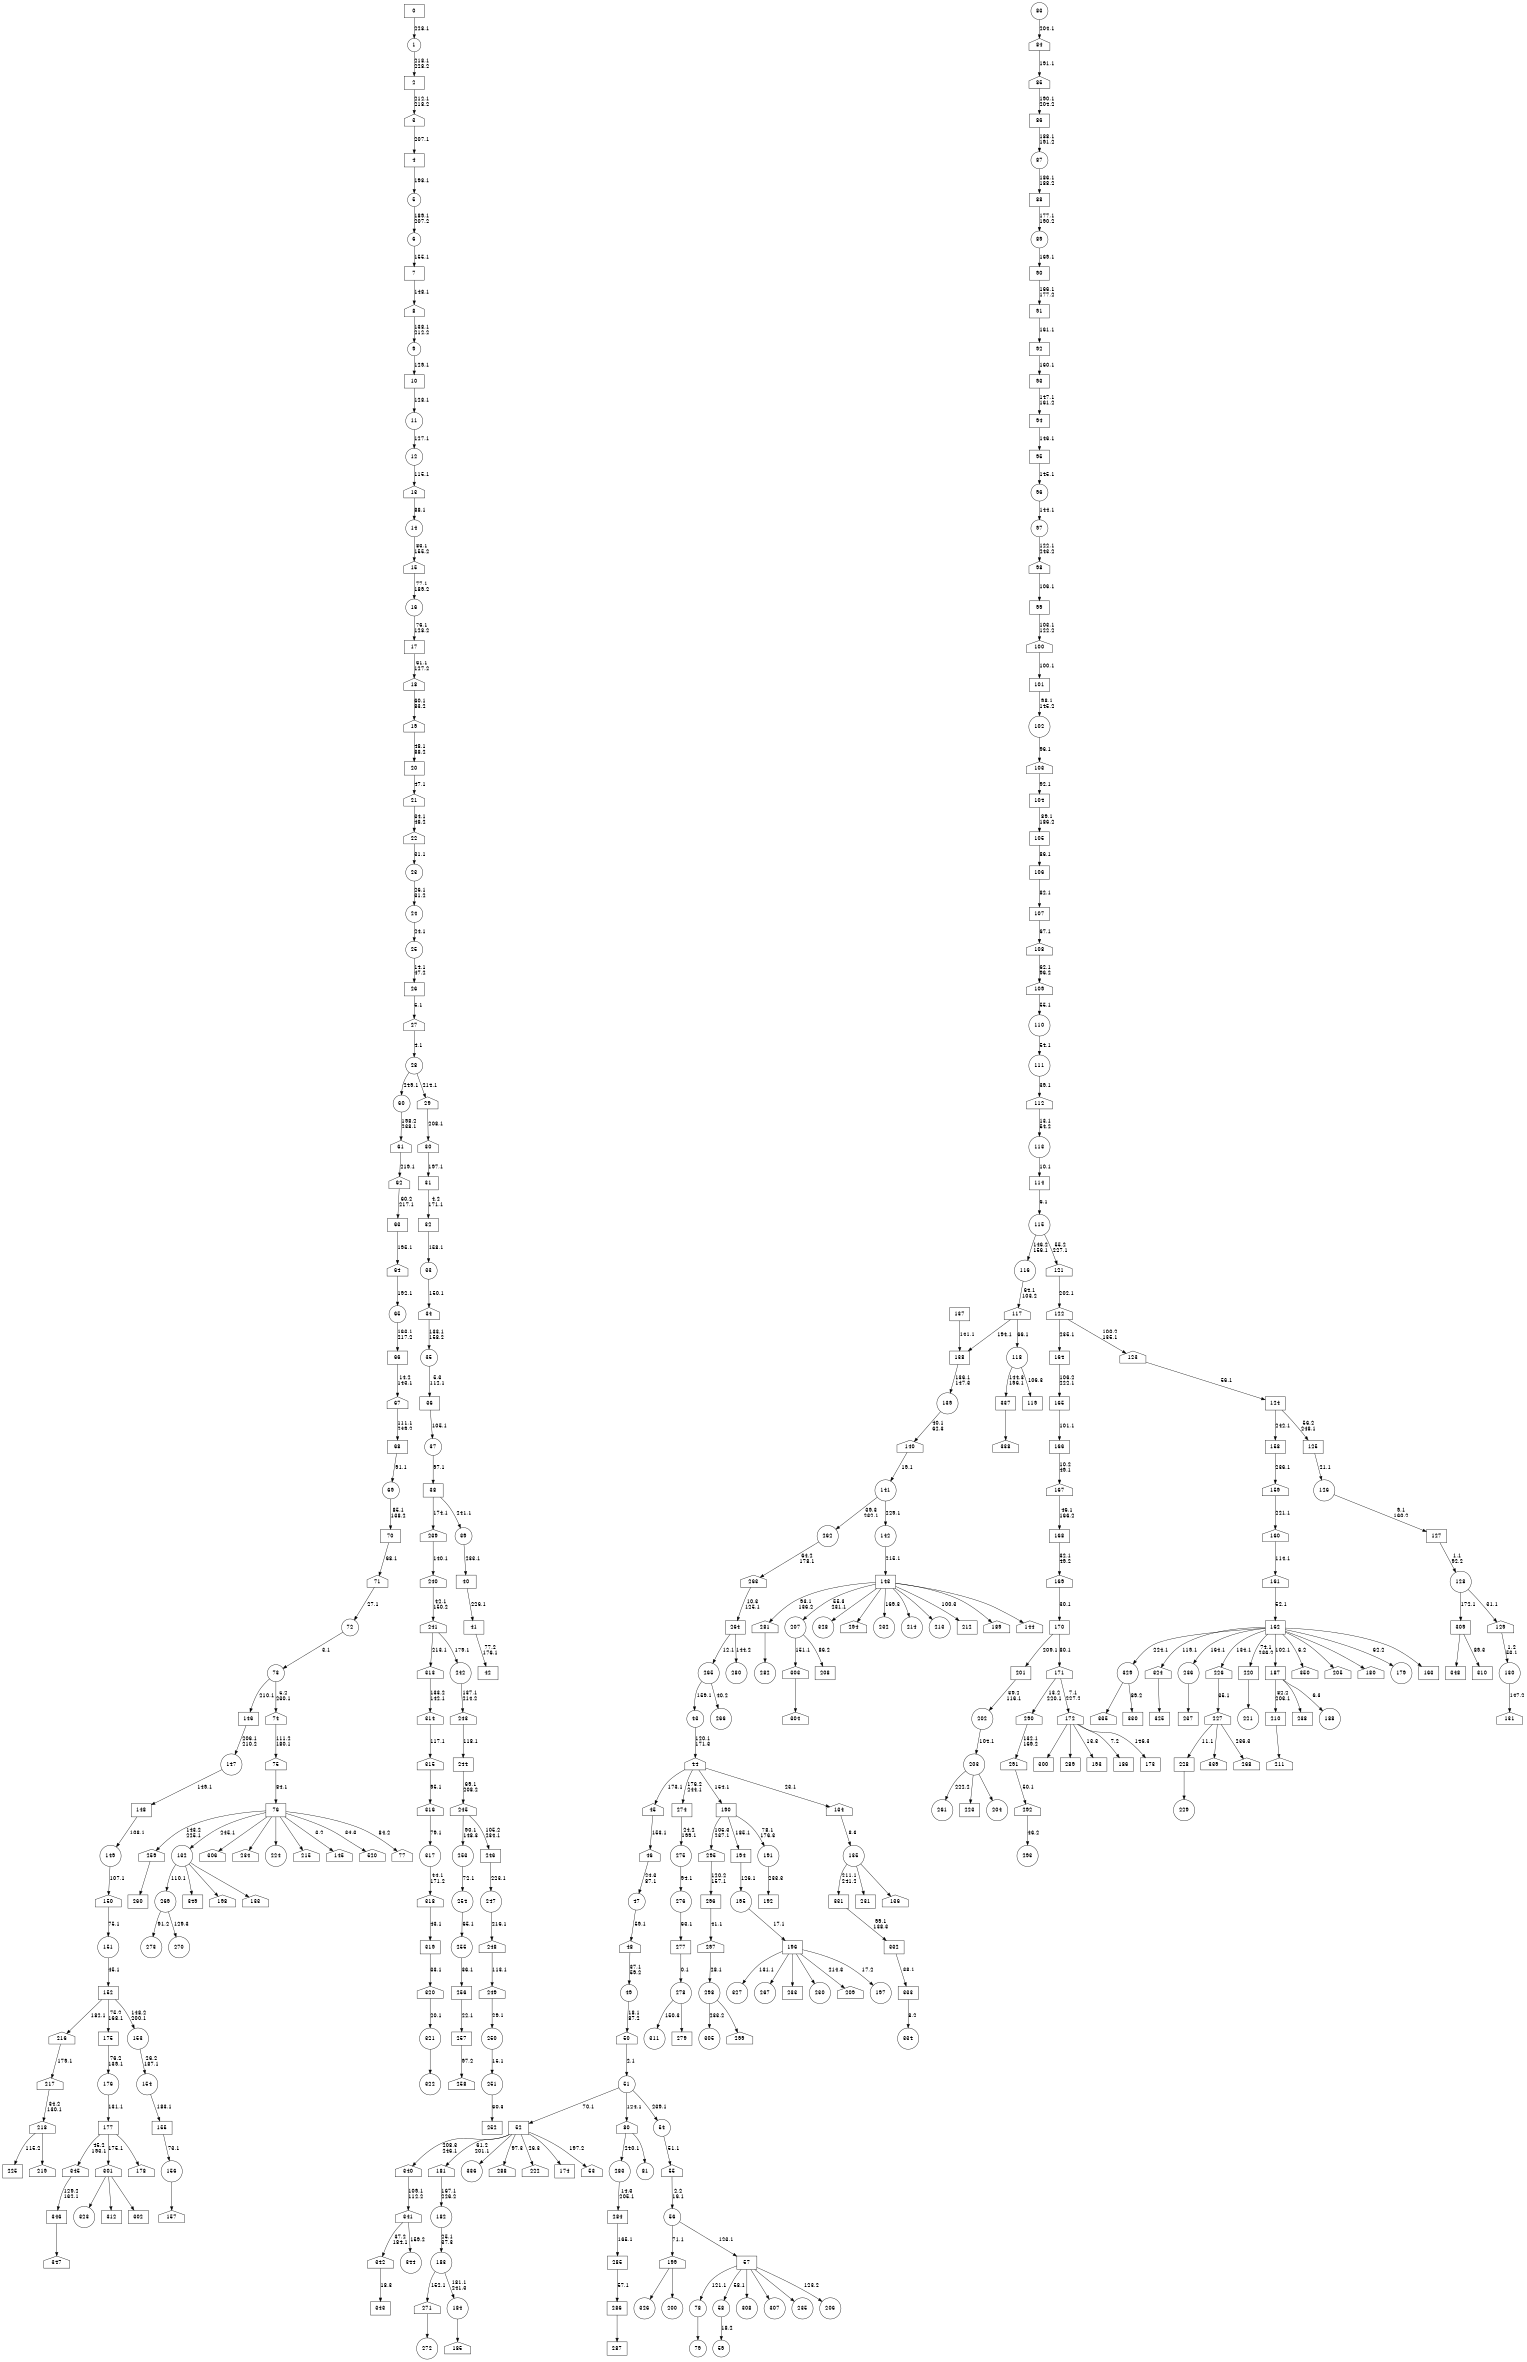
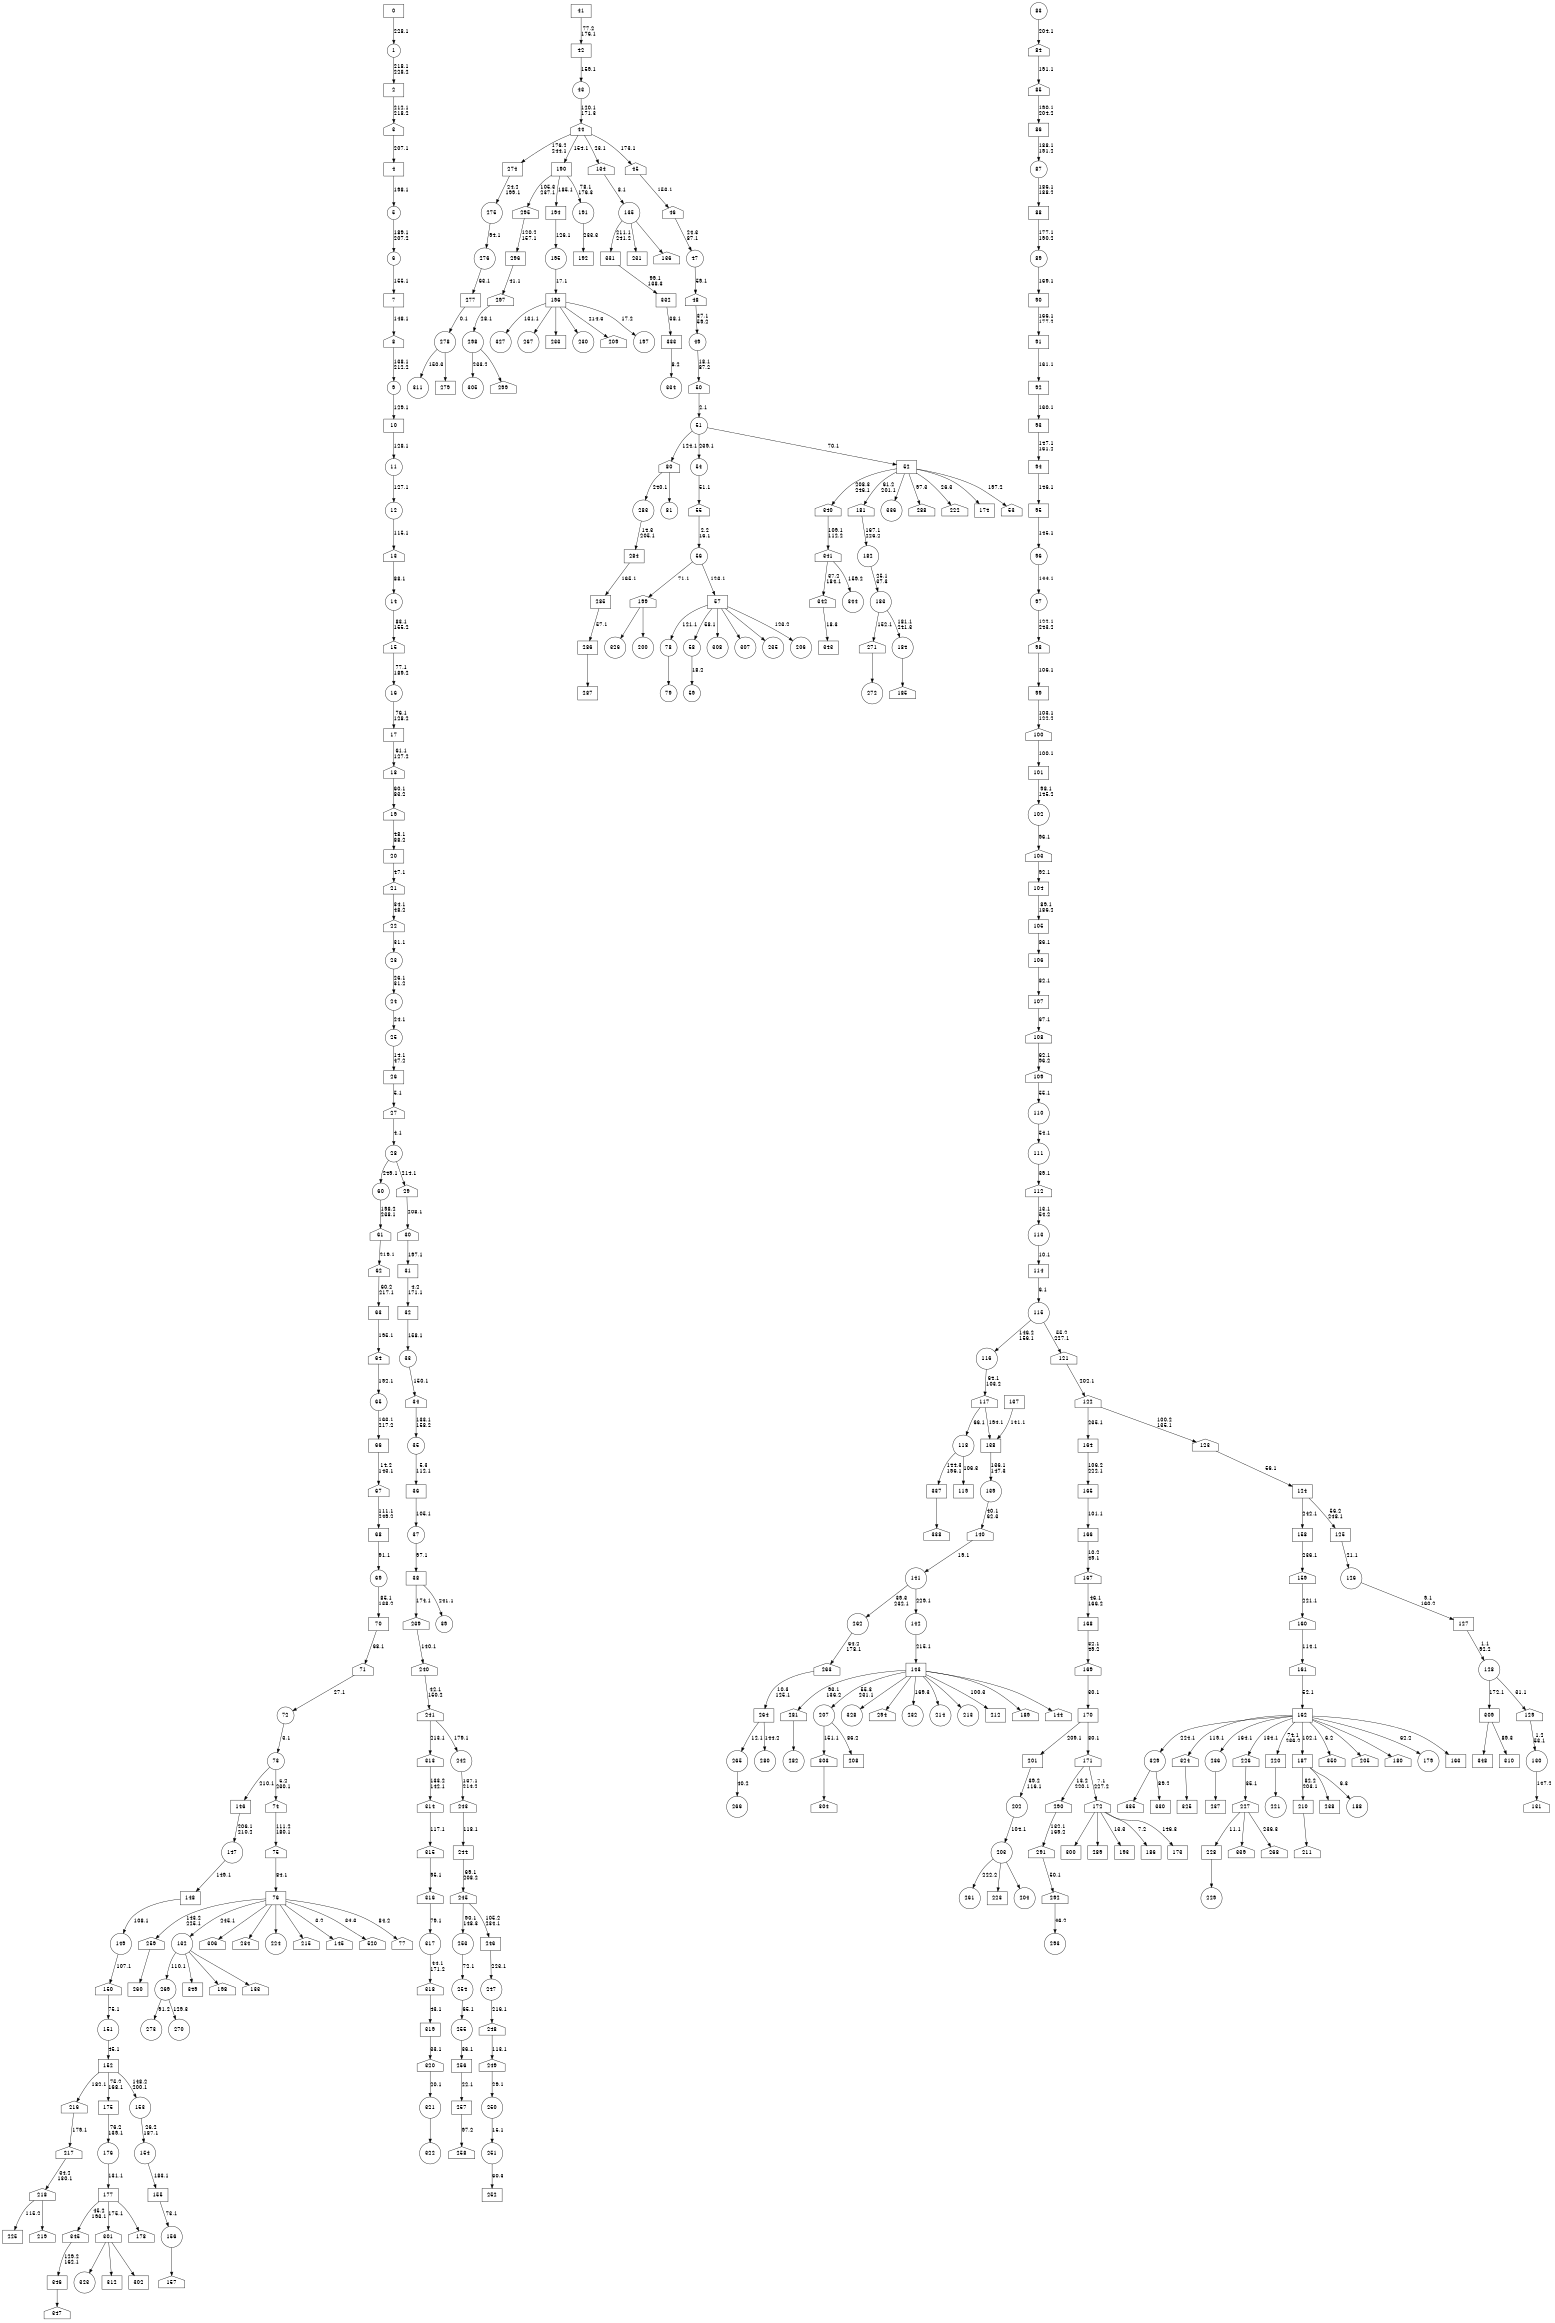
node "40": removed
edge "265" -> "43": now "42" -> "43"
edge "134" -> "135": label "8,6" -> "8,1"
